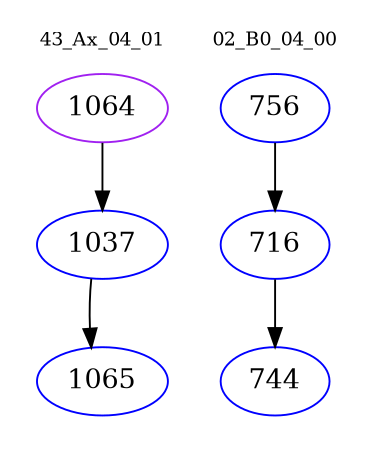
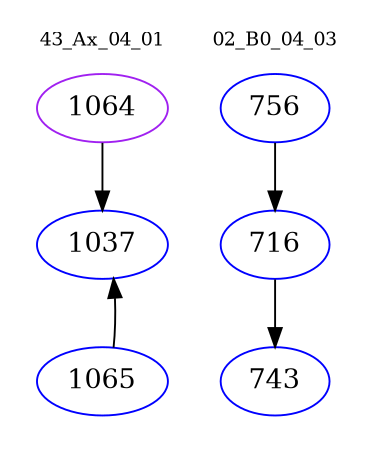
cluster "02_B0_04_00": label "02_B0_04_00" -> "02_B0_04_03"
edge "1037" -> "1065": reversed
node "744": label "744" -> "743"
